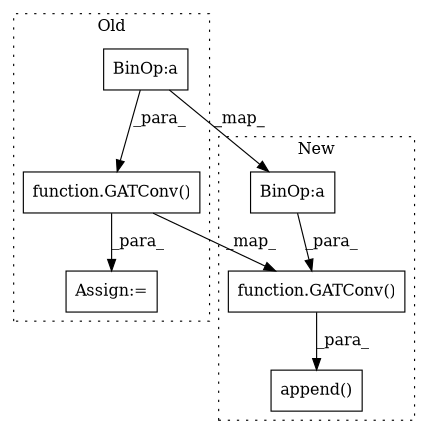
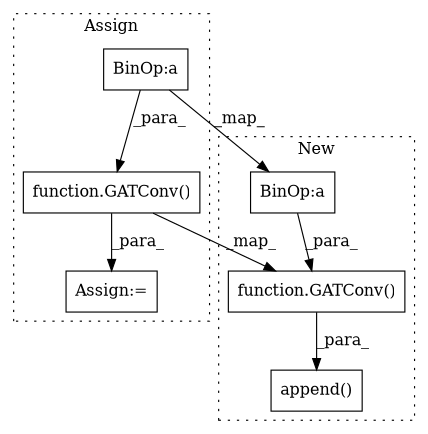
cluster "Old": label "Old" -> "Assign"
